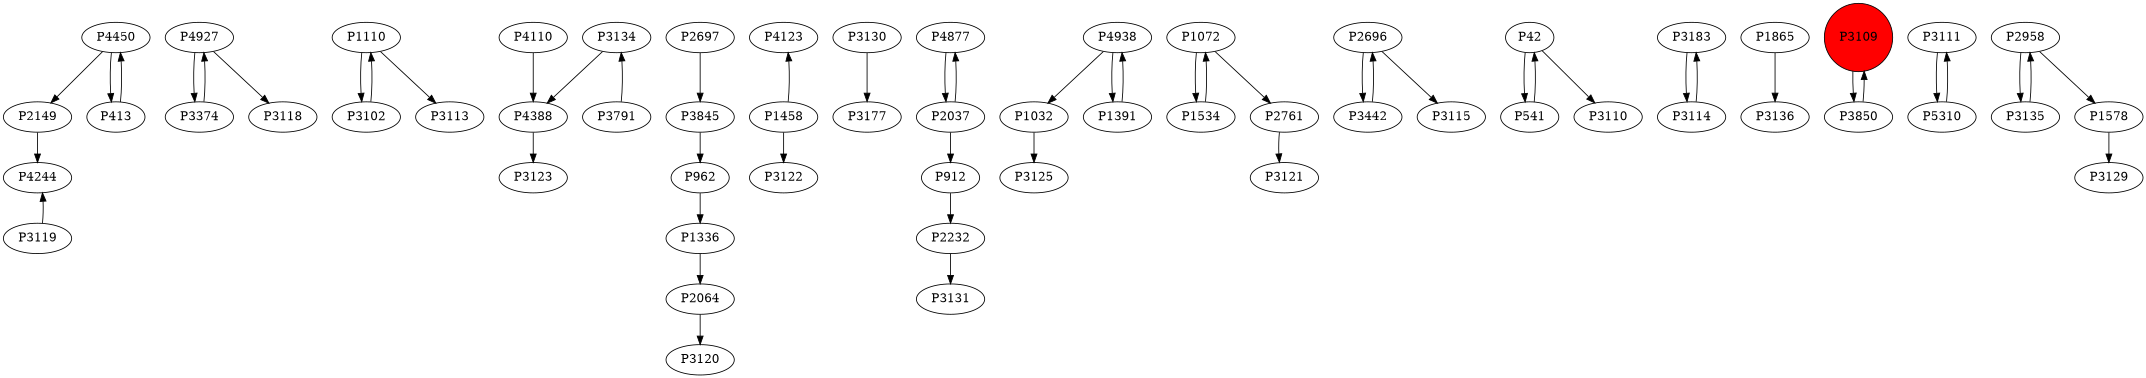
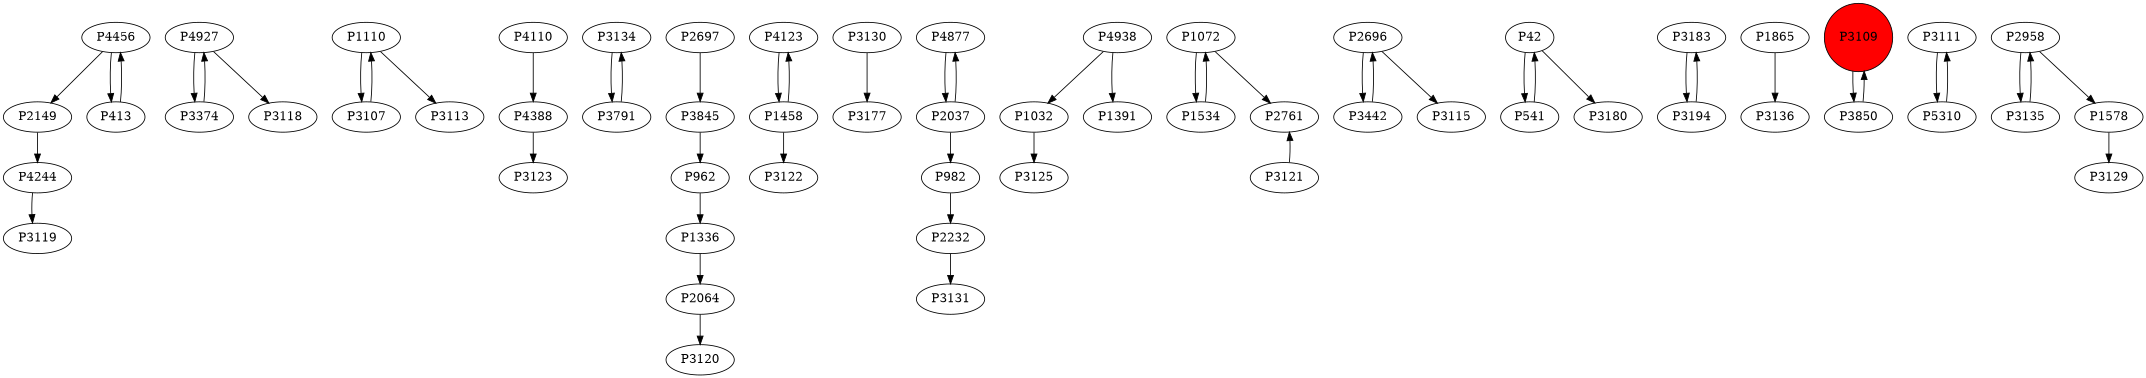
node "P4450": label "P4450" -> "P4456"
edge "P4123" -> "P1458": added
edge "P3134" -> "P4388": now "P3134" -> "P3791"
edge "P1391" -> "P4938": removed
node "P3102": label "P3102" -> "P3107"
node "P3110": label "P3110" -> "P3180"
node "P3114": label "P3114" -> "P3194"
edge "P2761" -> "P3121": reversed
node "P912": label "P912" -> "P982"
edge "P3119" -> "P4244": reversed
